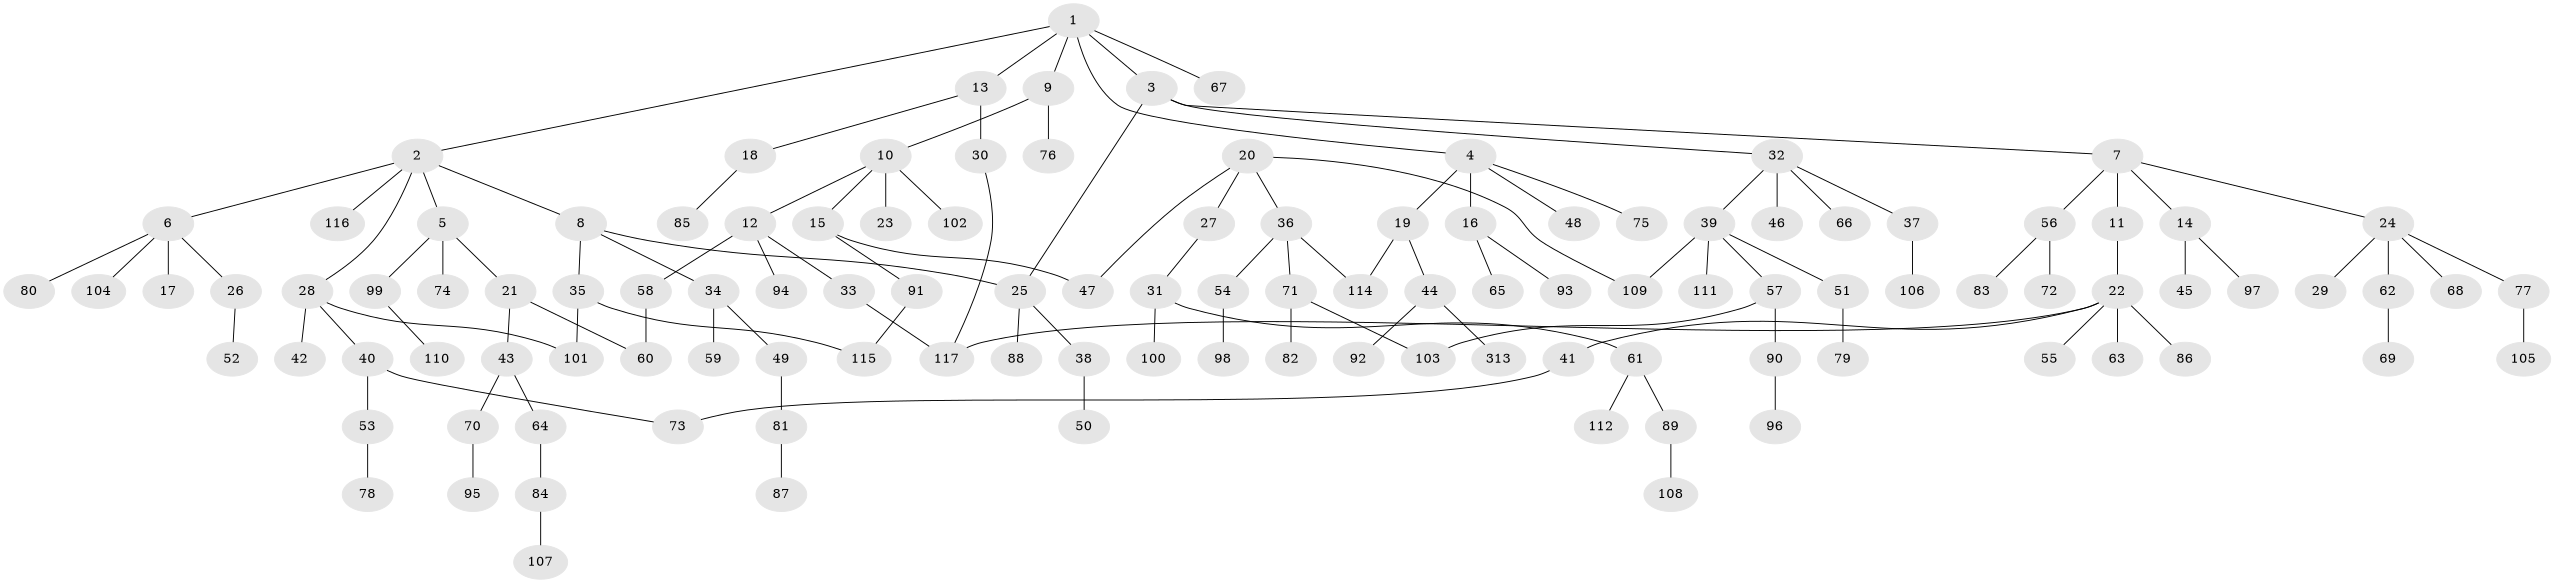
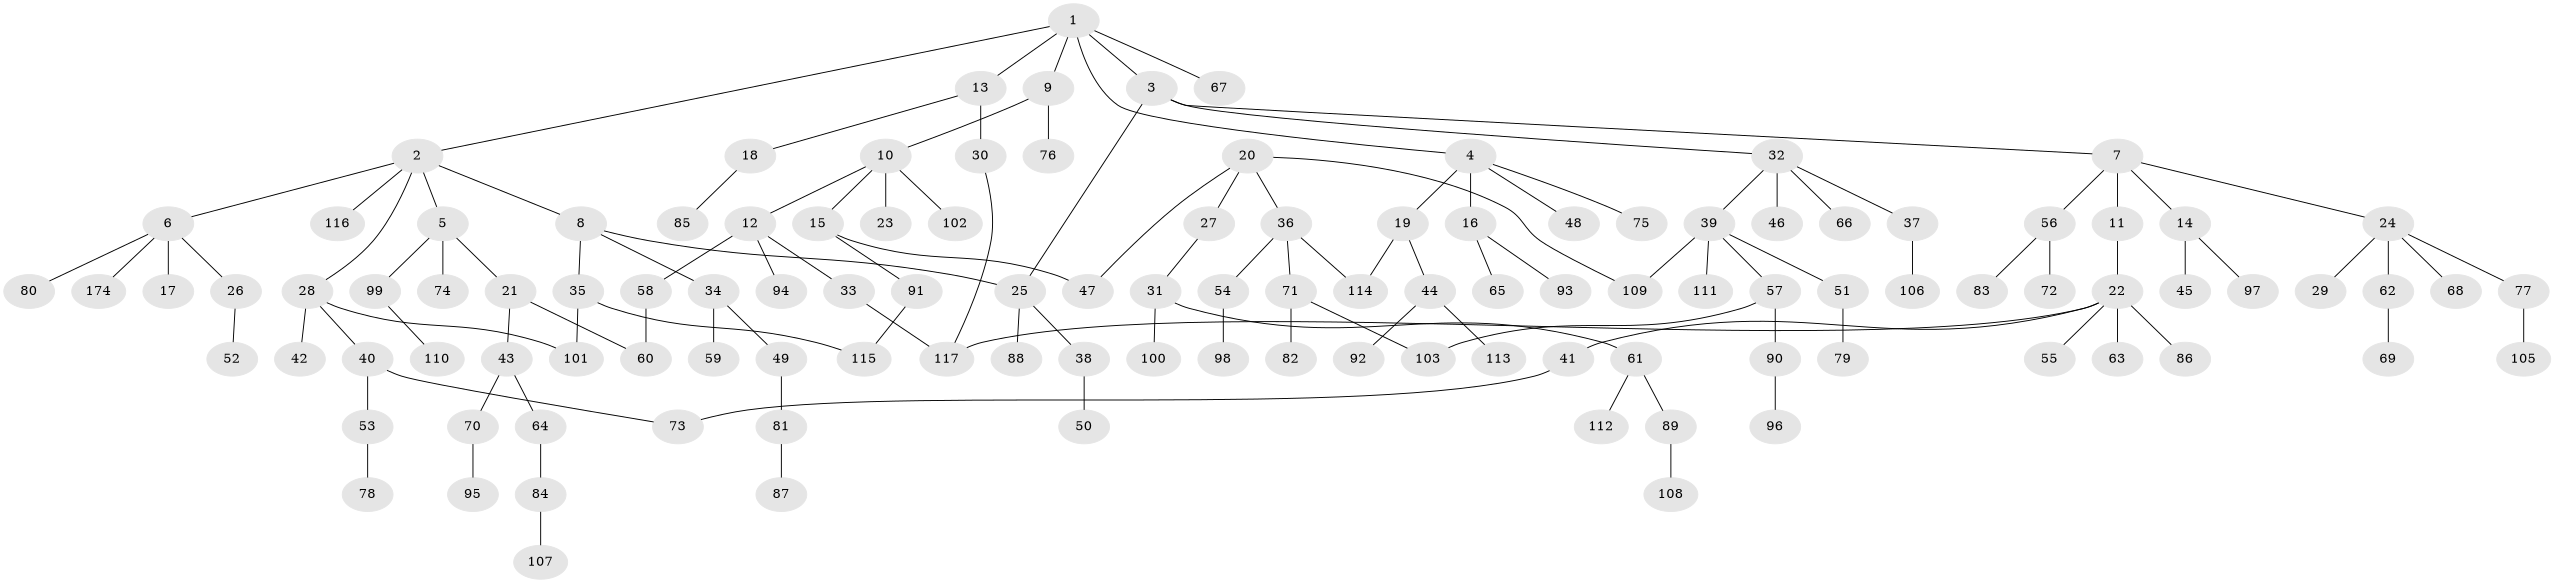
node "104": label "104" -> "174"
node "313": label "313" -> "113"
